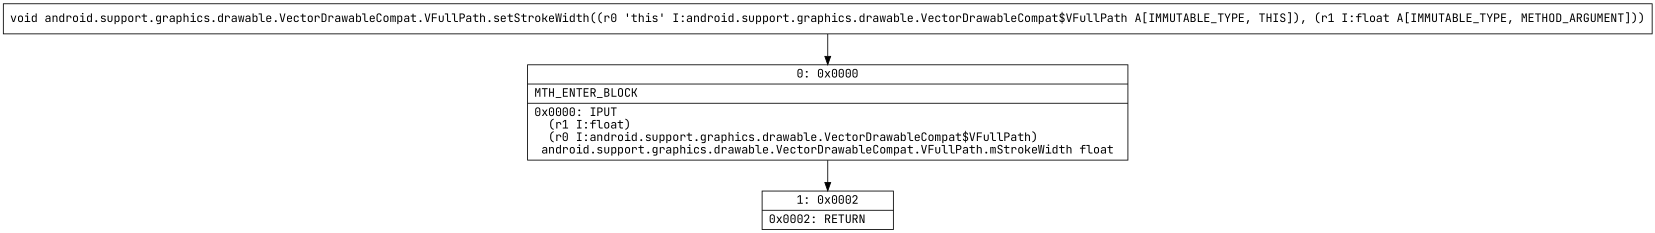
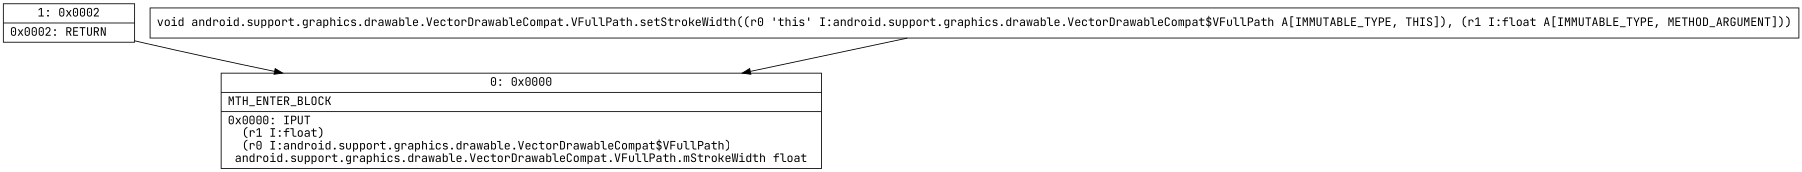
edge "0: 0x0000" -> "1: 0x0002": reversed
